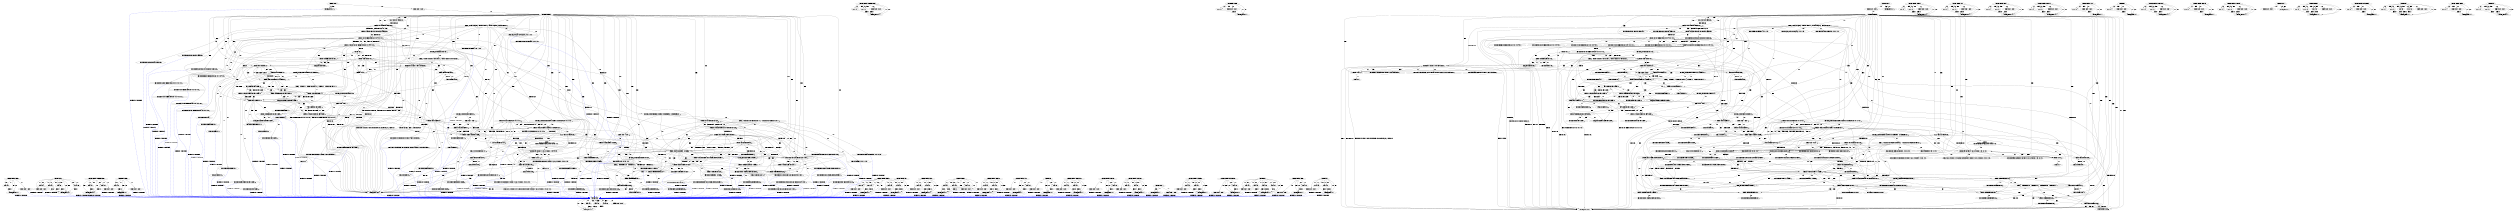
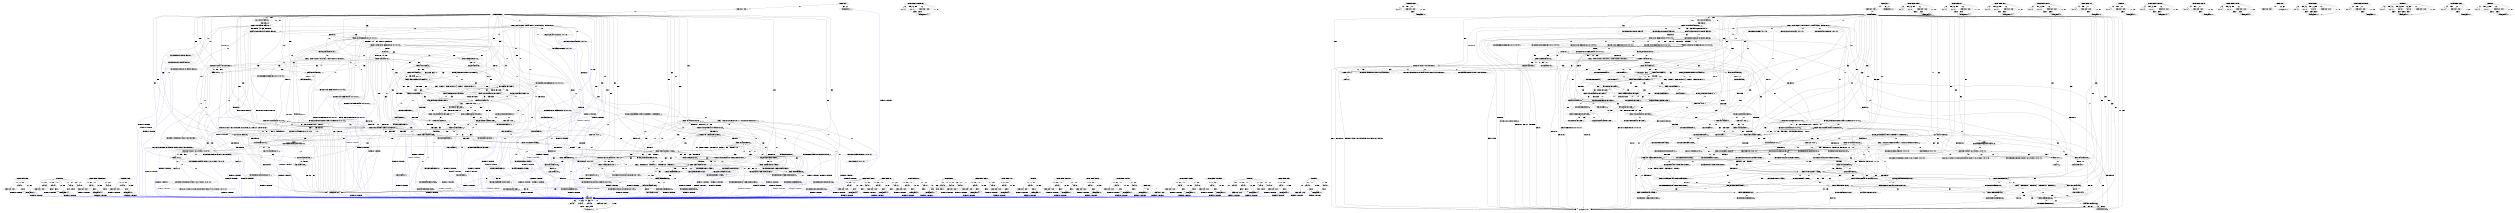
edge "(<operator>.subtraction,sizeof (pathName) - 1)" -> "(<operator>.sizeOf,sizeof (pathName))": now "(<operator>.subtraction,sizeof (pathName) - 1)" -> "(METHOD,sprintf)"
